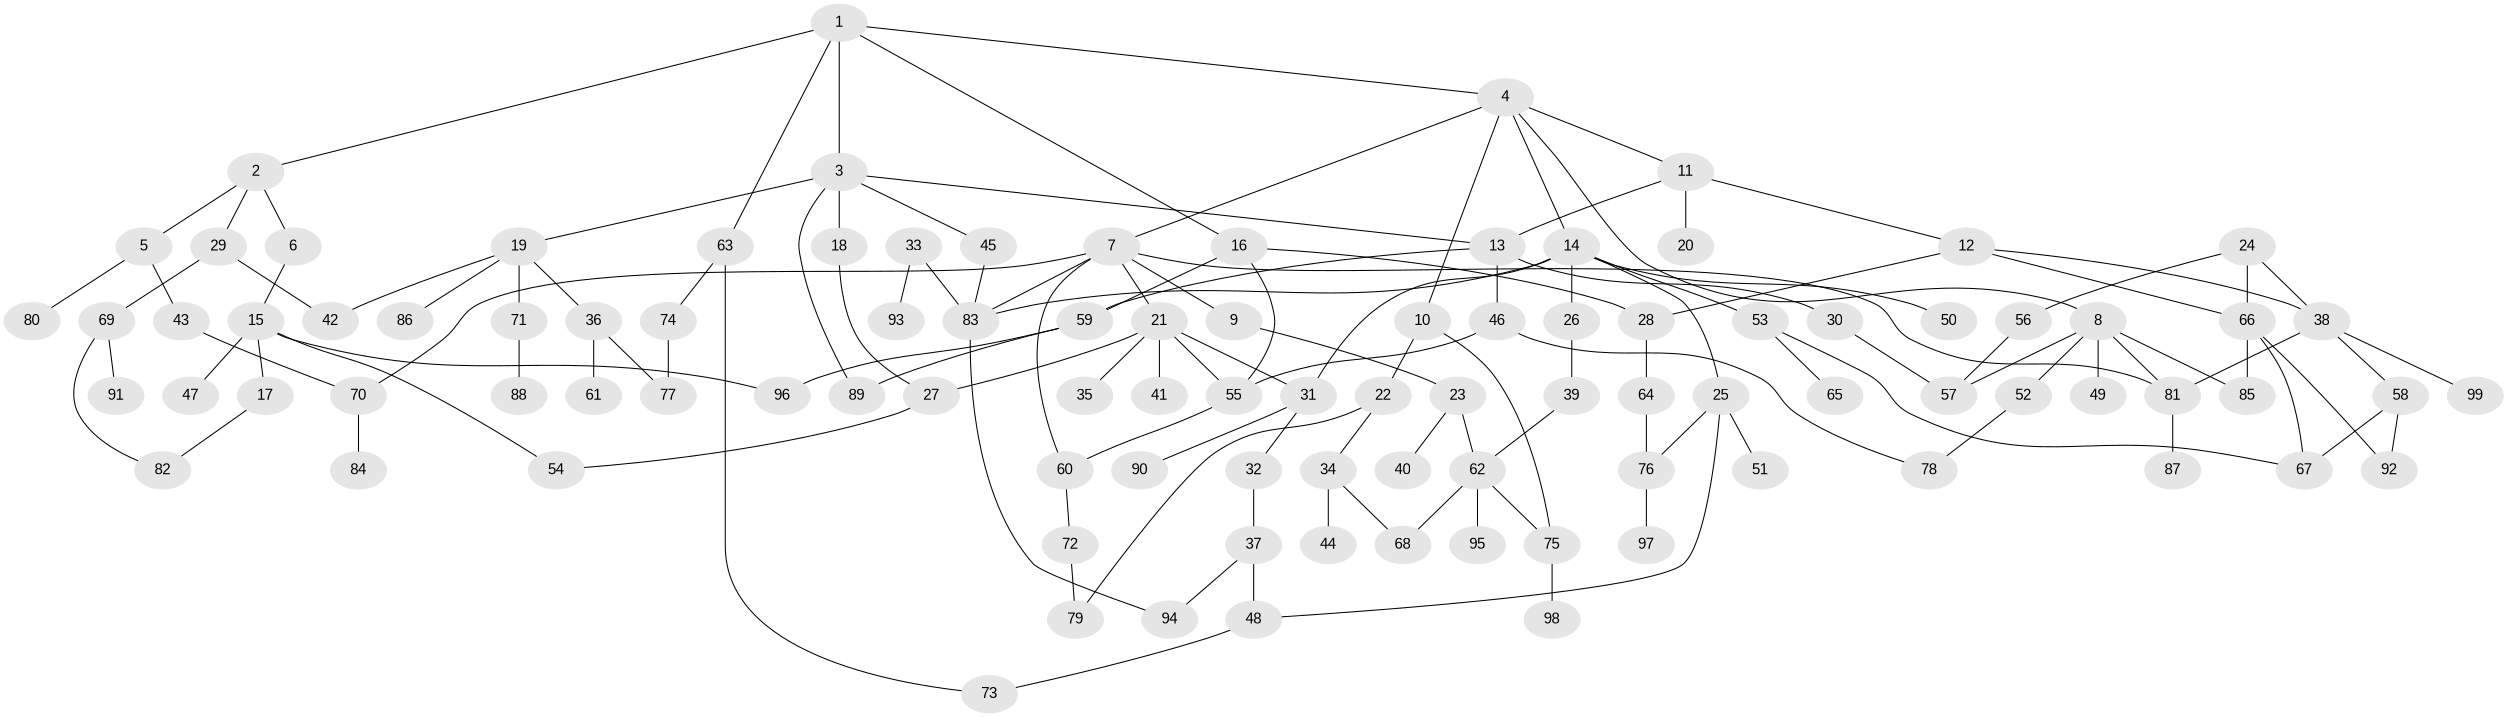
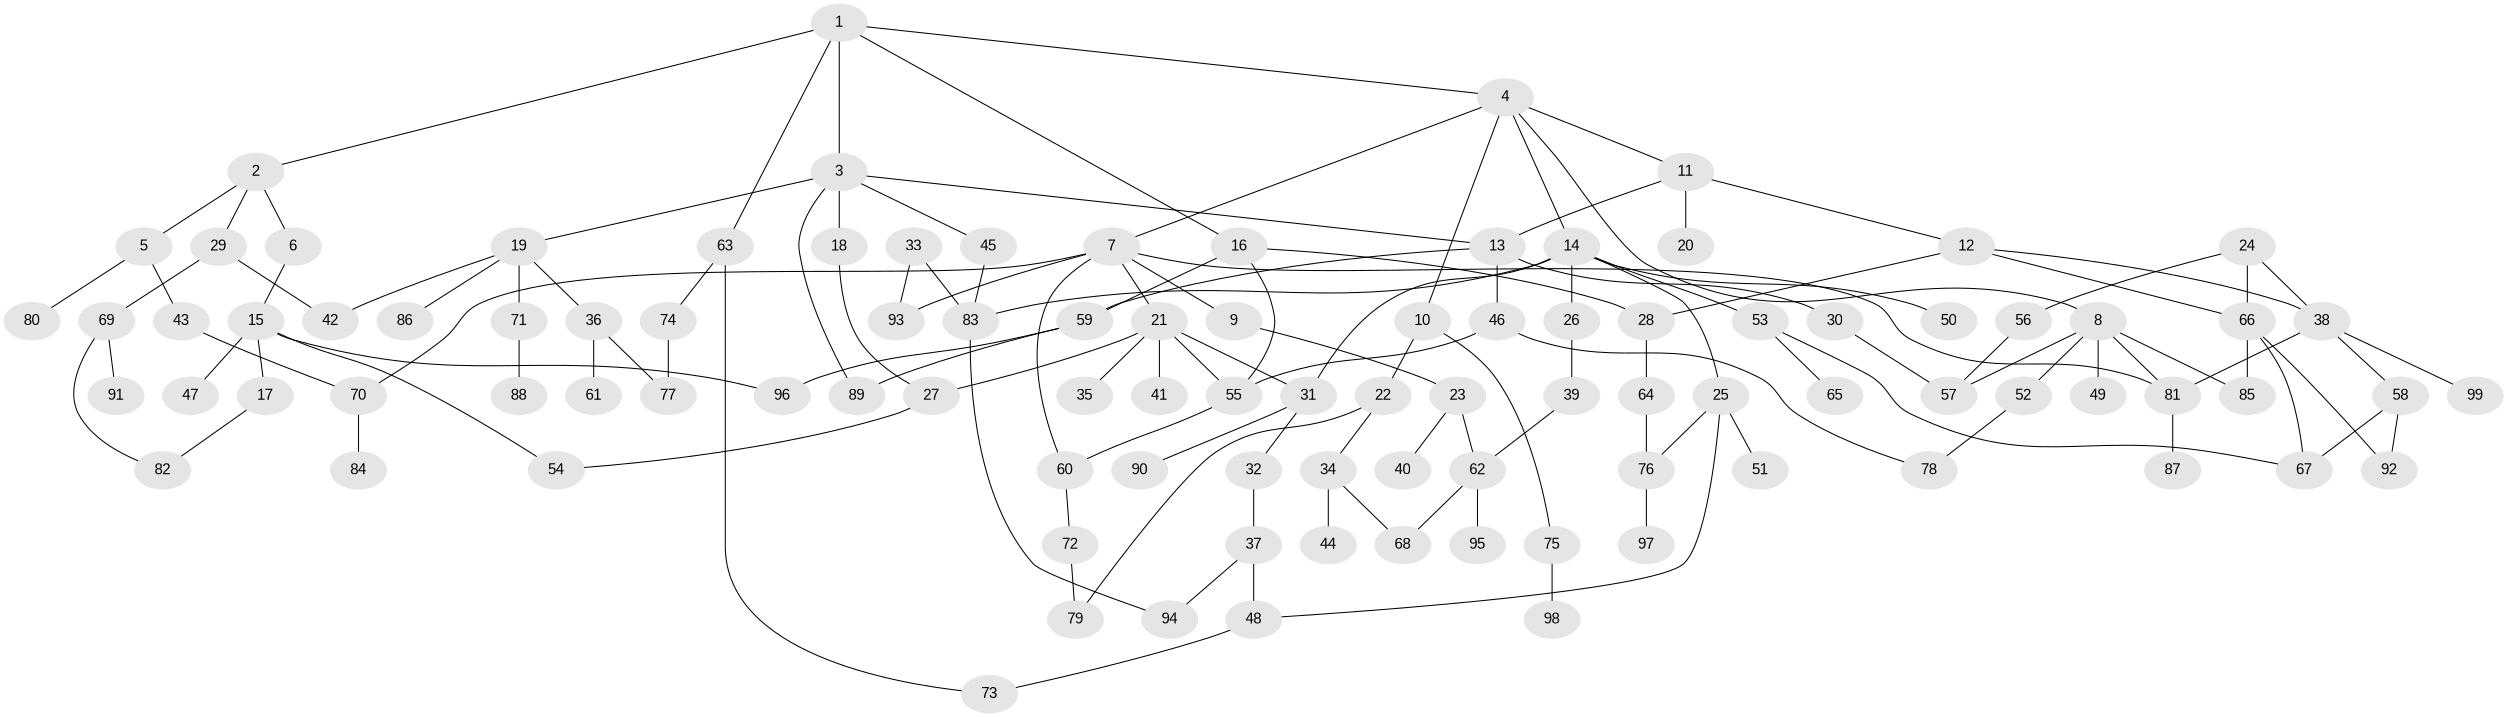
edge "7" -- "83": now "7" -- "93"
edge "62" -- "75": removed
